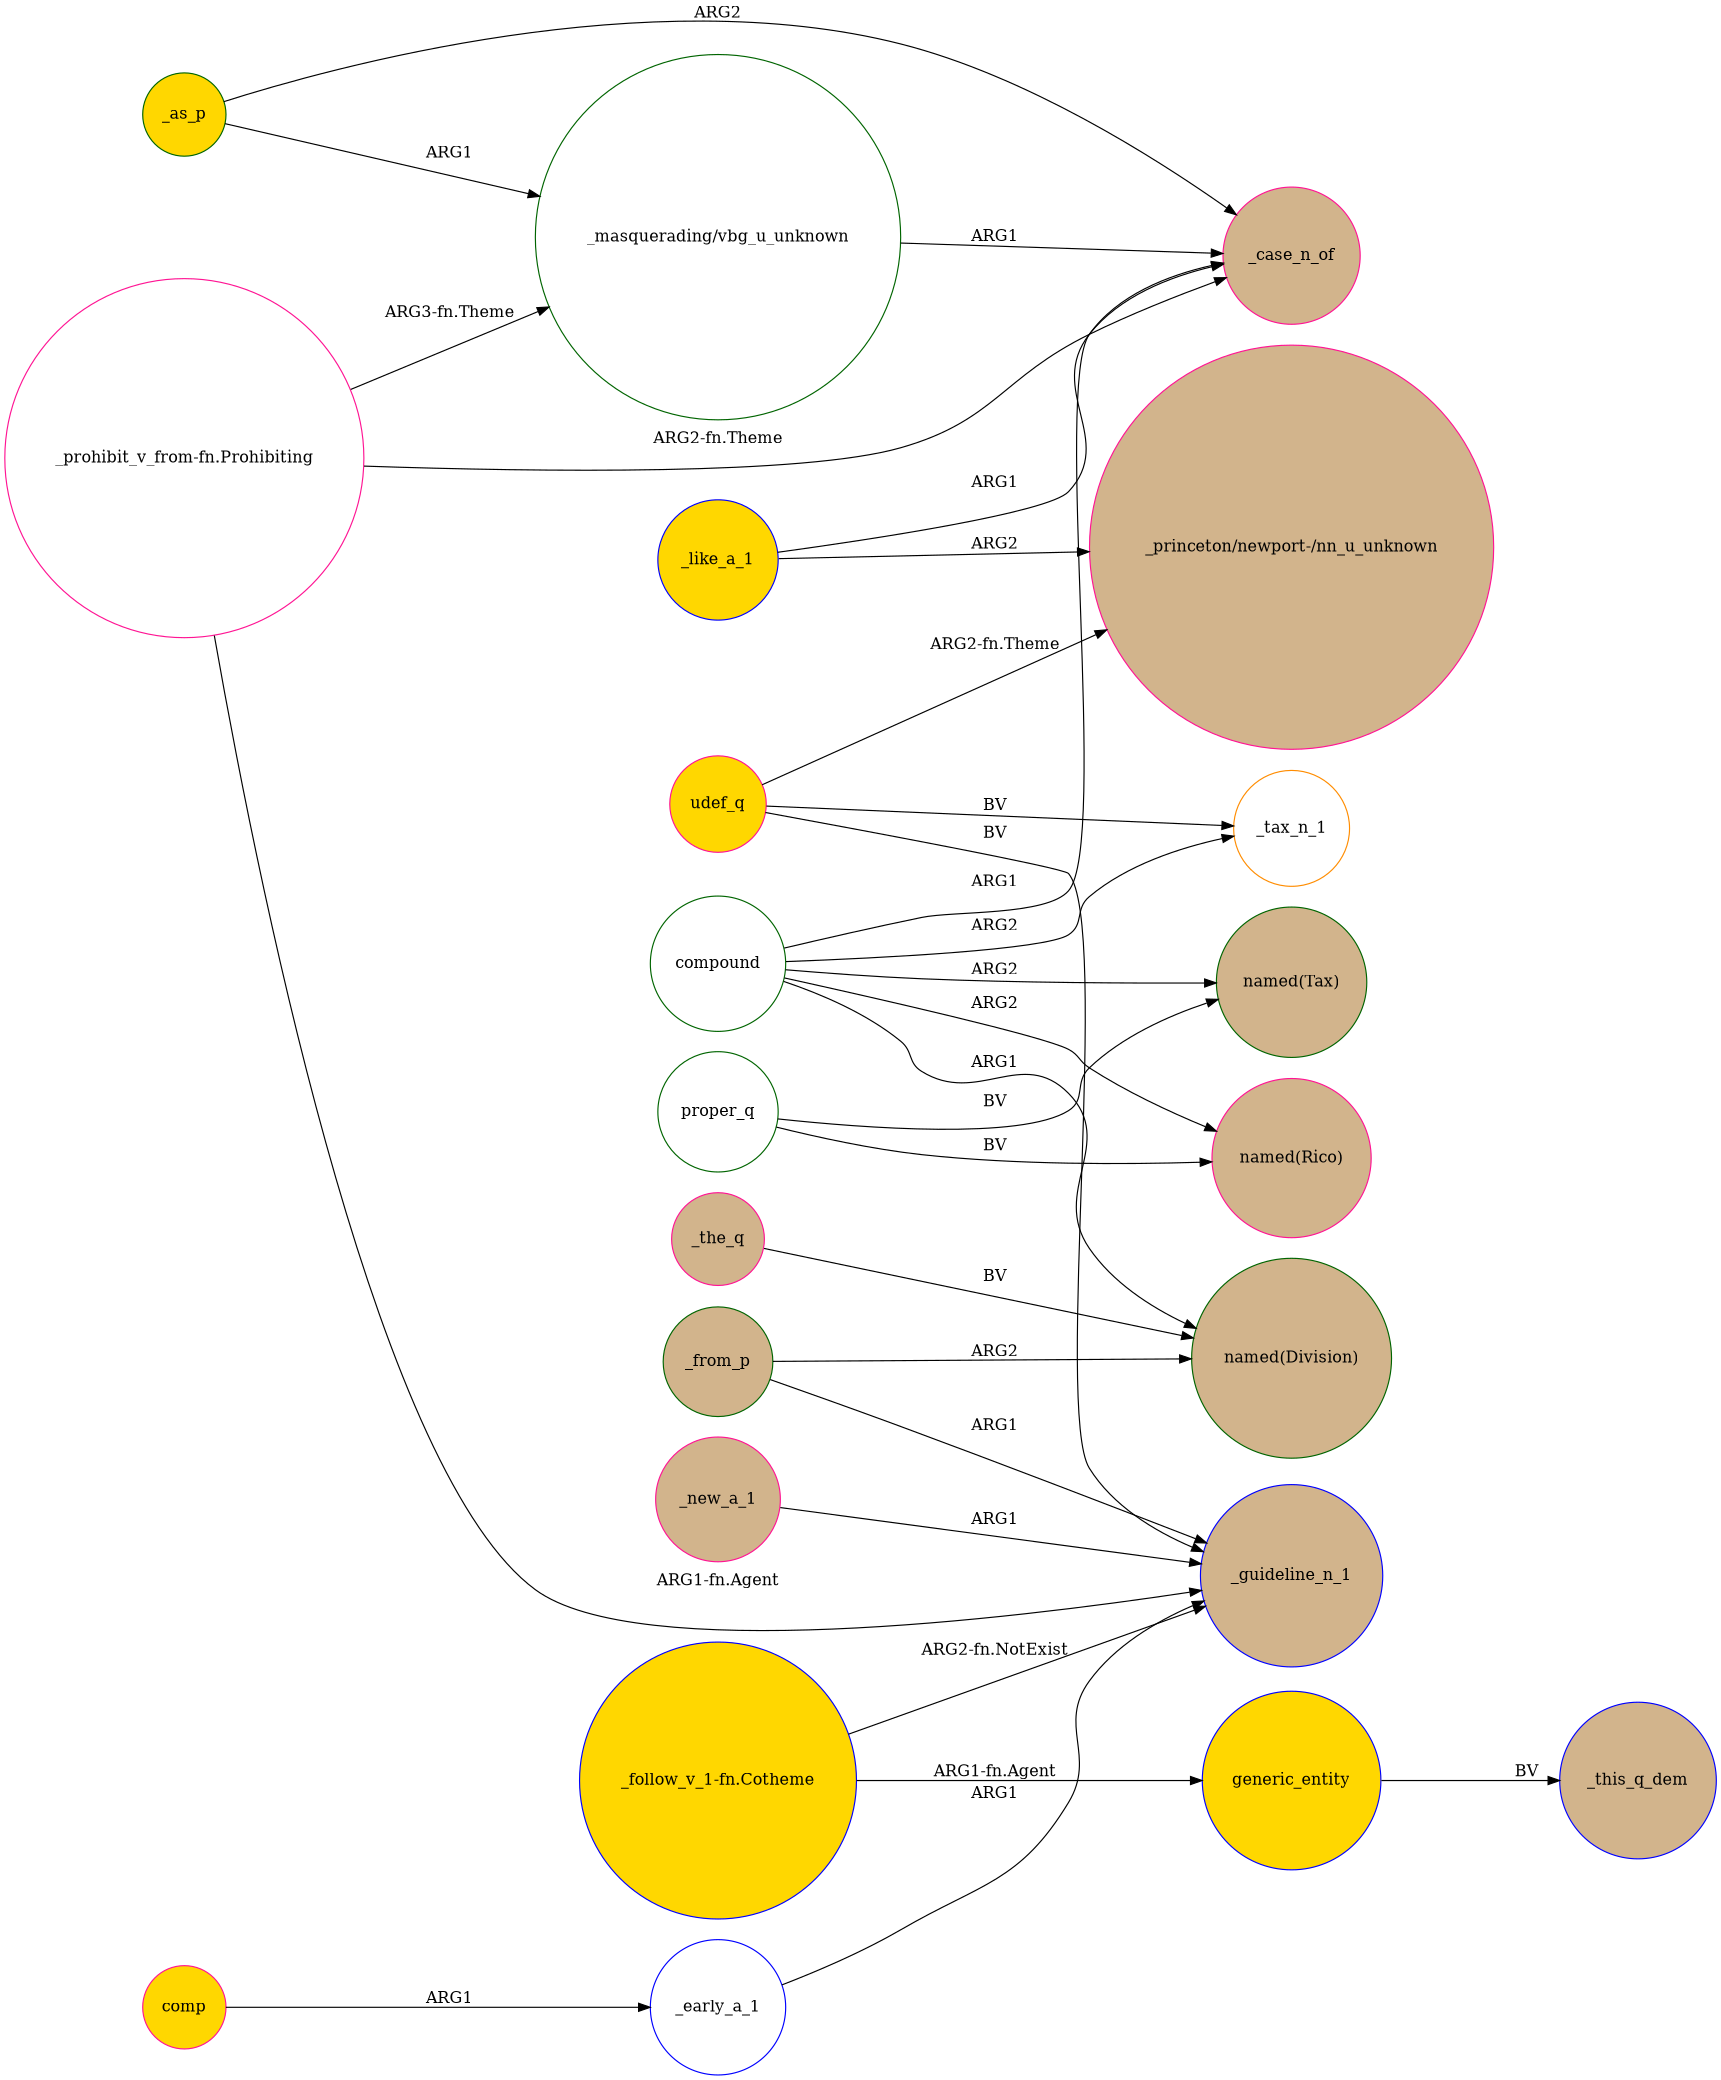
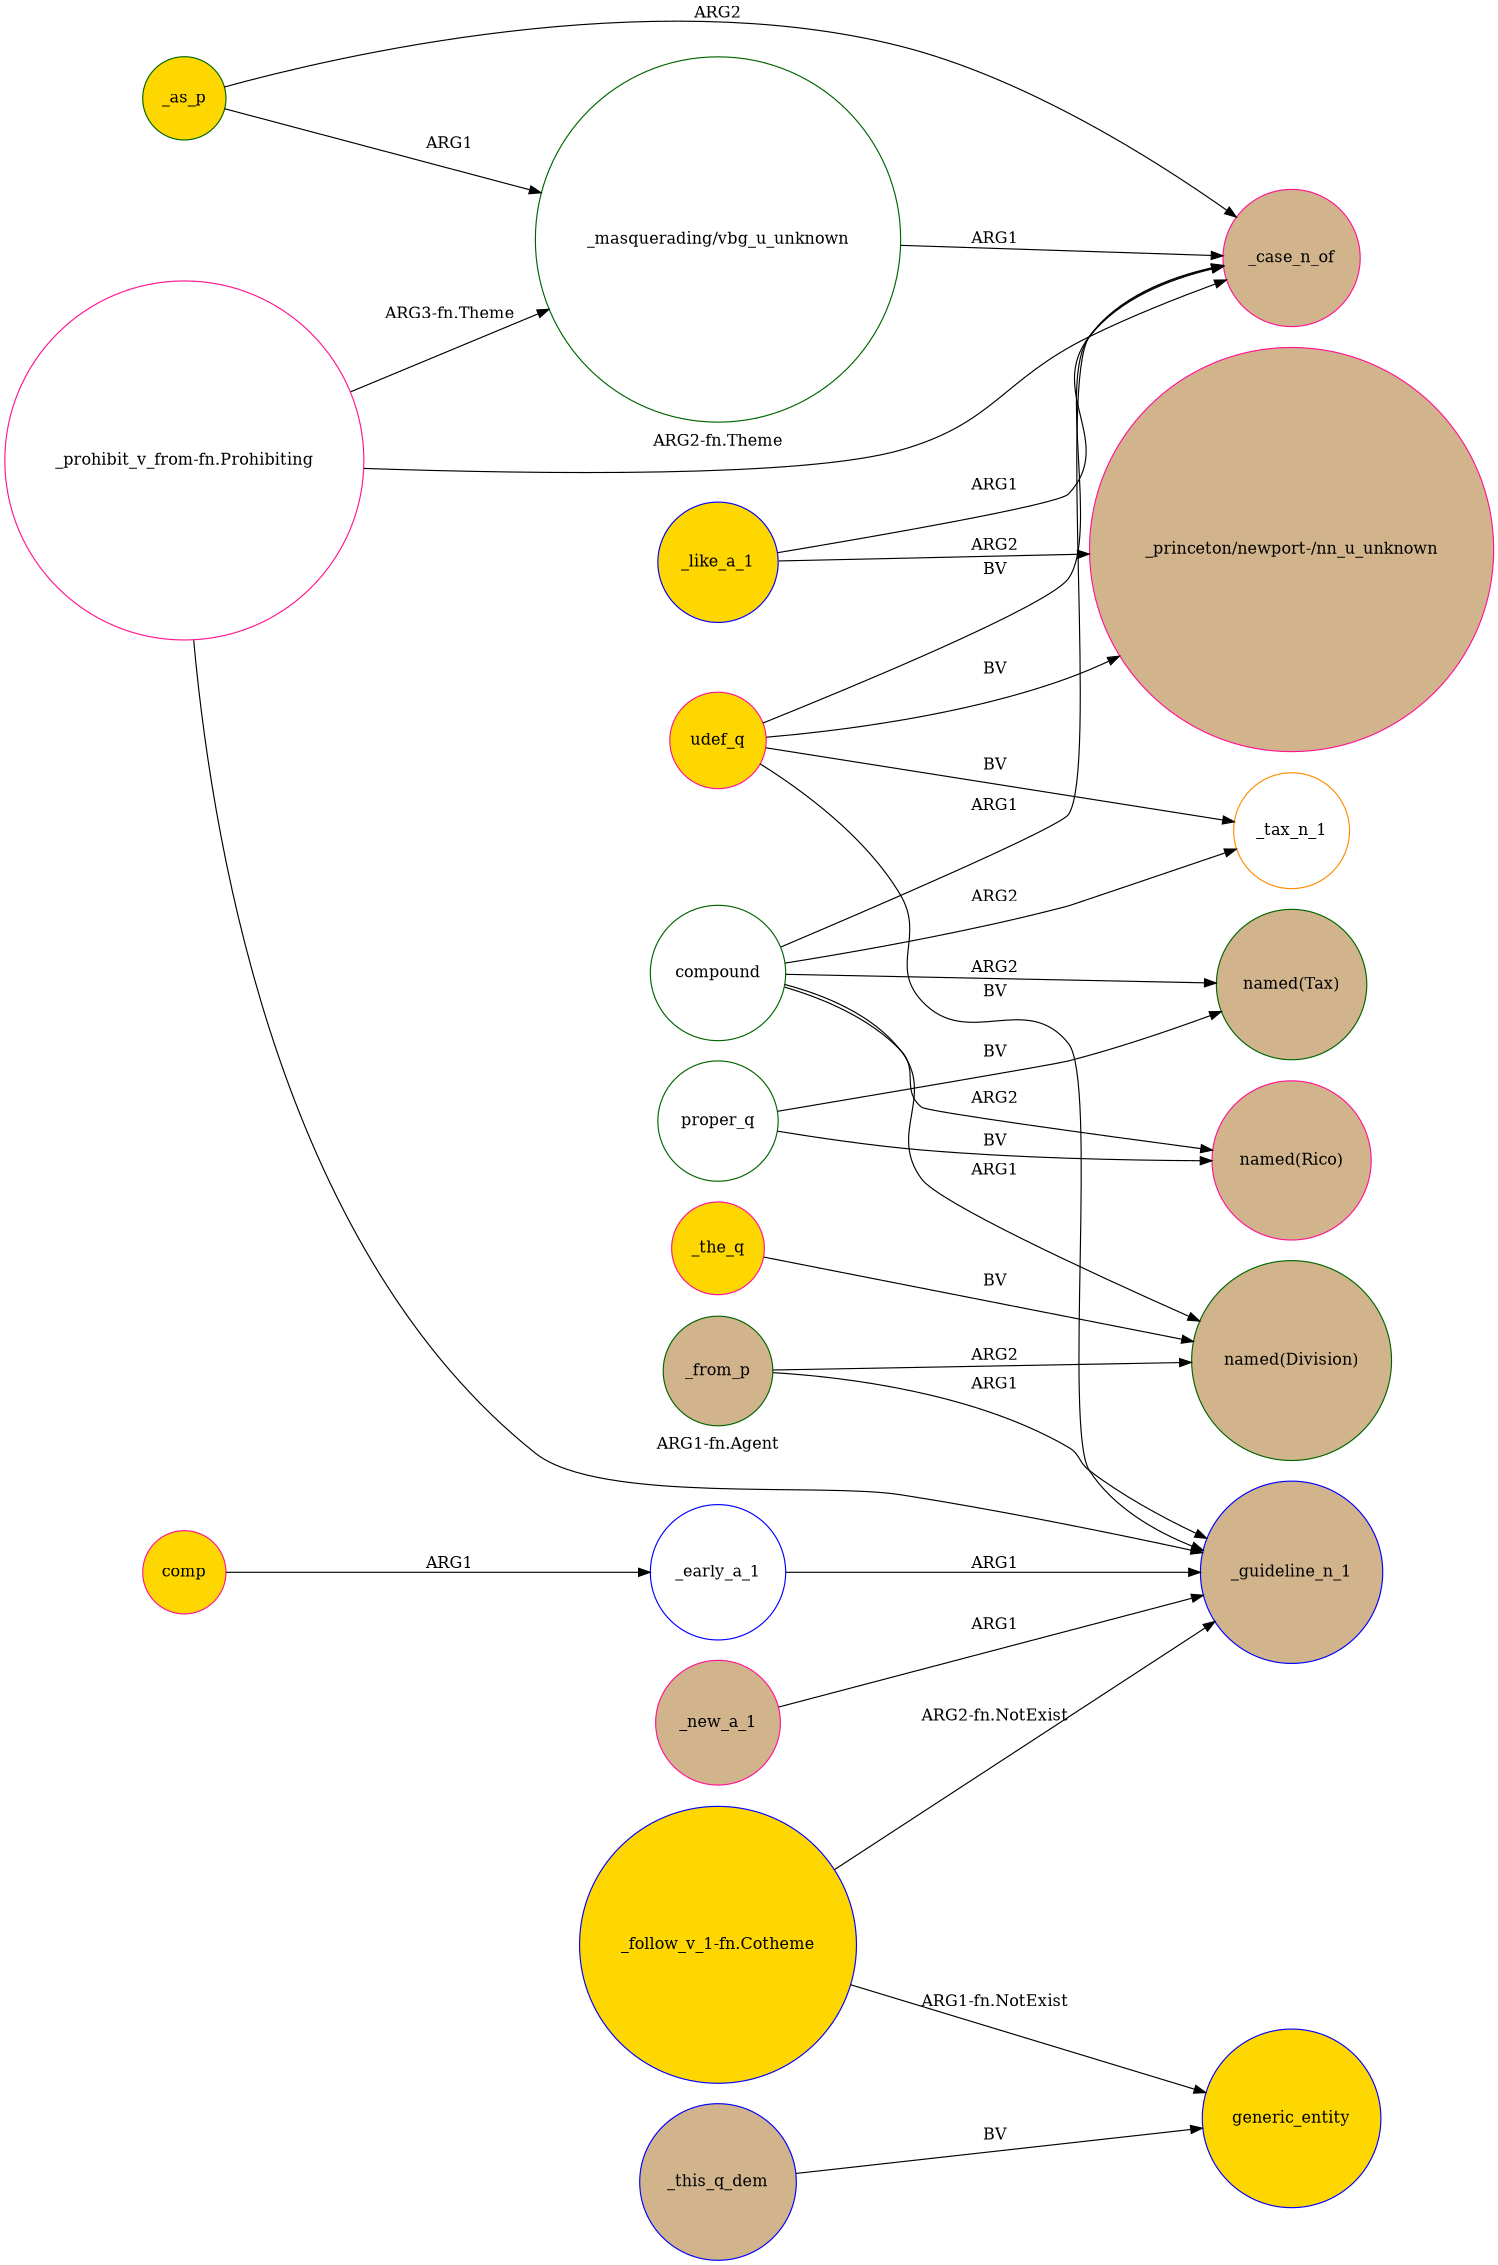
edge "udef_q" -> "_case_n_of": added, label "BV"
edge "udef_q" -> "_princeton/newport-/nn_u_unknown": label "ARG2-fn.Theme" -> "BV"
node "_the_q": fillcolor tan -> gold
edge "_follow_v_1-fn.Cotheme" -> "generic_entity": label "ARG1-fn.Agent" -> "ARG1-fn.NotExist"
edge "generic_entity" -> "_this_q_dem": reversed
